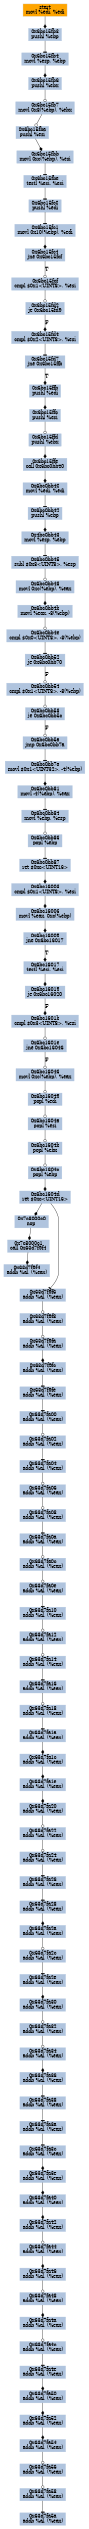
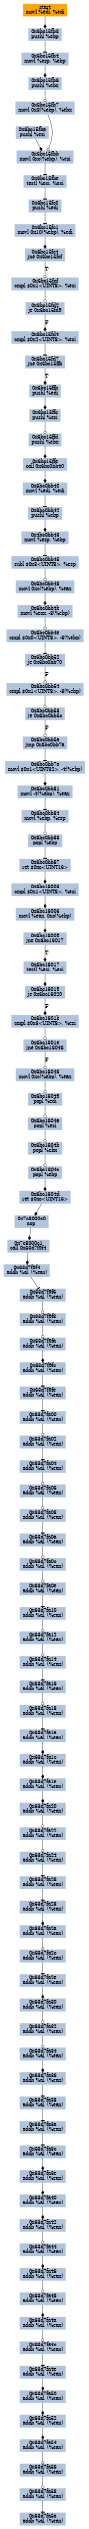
edge "0x6bc15fb7 movl 0x8(%ebp), %ebx" -> "0x6bc15fba pushl %esi": now "0x6bc15fb7 movl 0x8(%ebp), %ebx" -> "0x6bc15fbb movl 0xc(%ebp), %esi"
edge "0x6bc1604d ret $0xc<UINT16>" -> "0x63d7f9f6 addb %al, (%eax)": now "0x63d7f9f4 addb %al, (%eax)" -> "0x63d7f9f6 addb %al, (%eax)"
